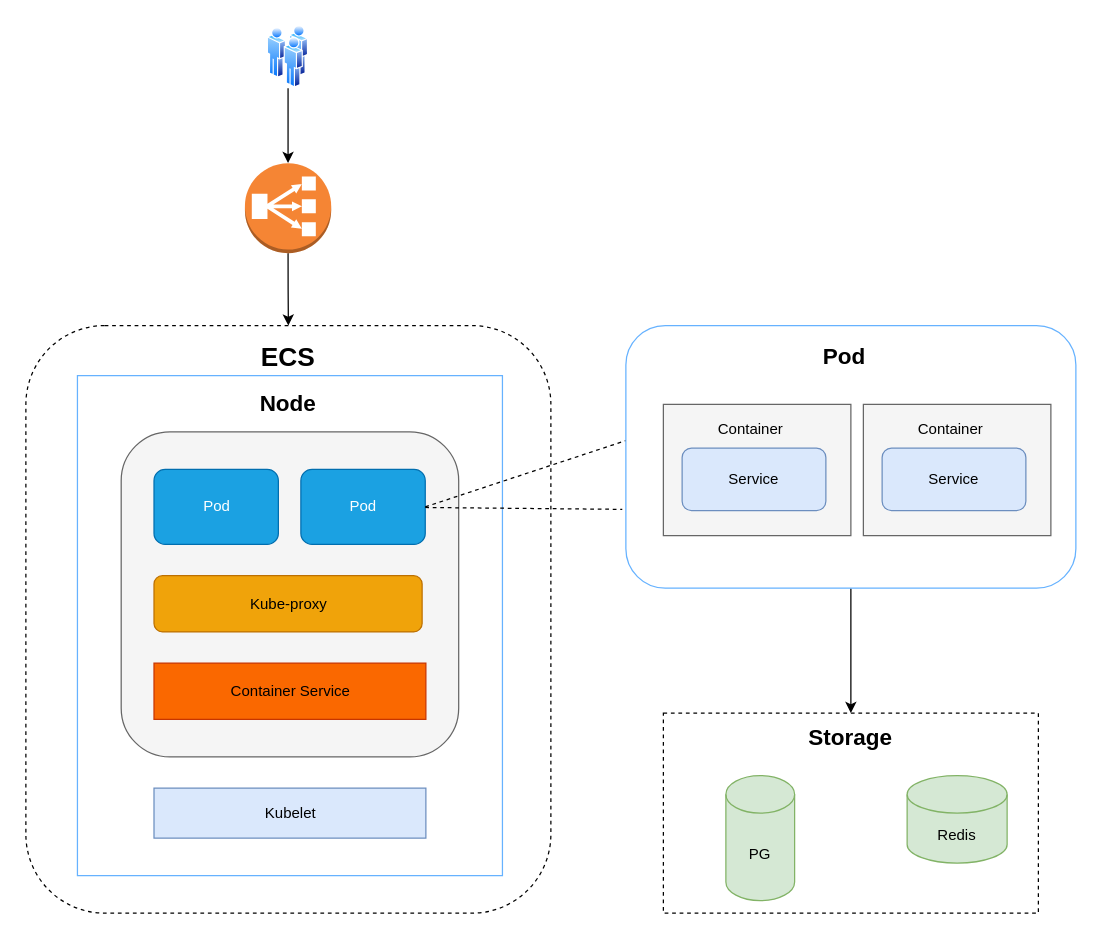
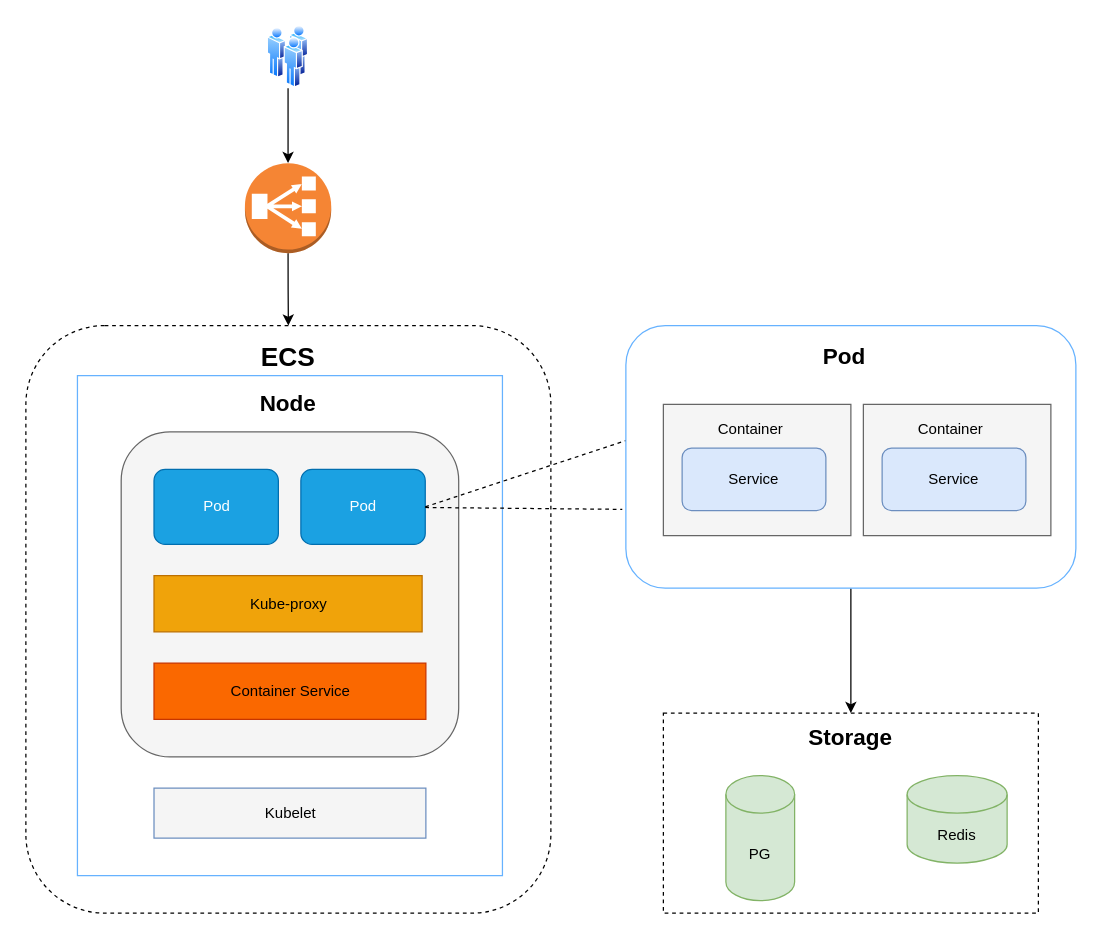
node "Kube-proxy": shape rounded rectangle -> rectangle
node "Kubelet": fillcolor #dae8fc -> #f5f5f5
